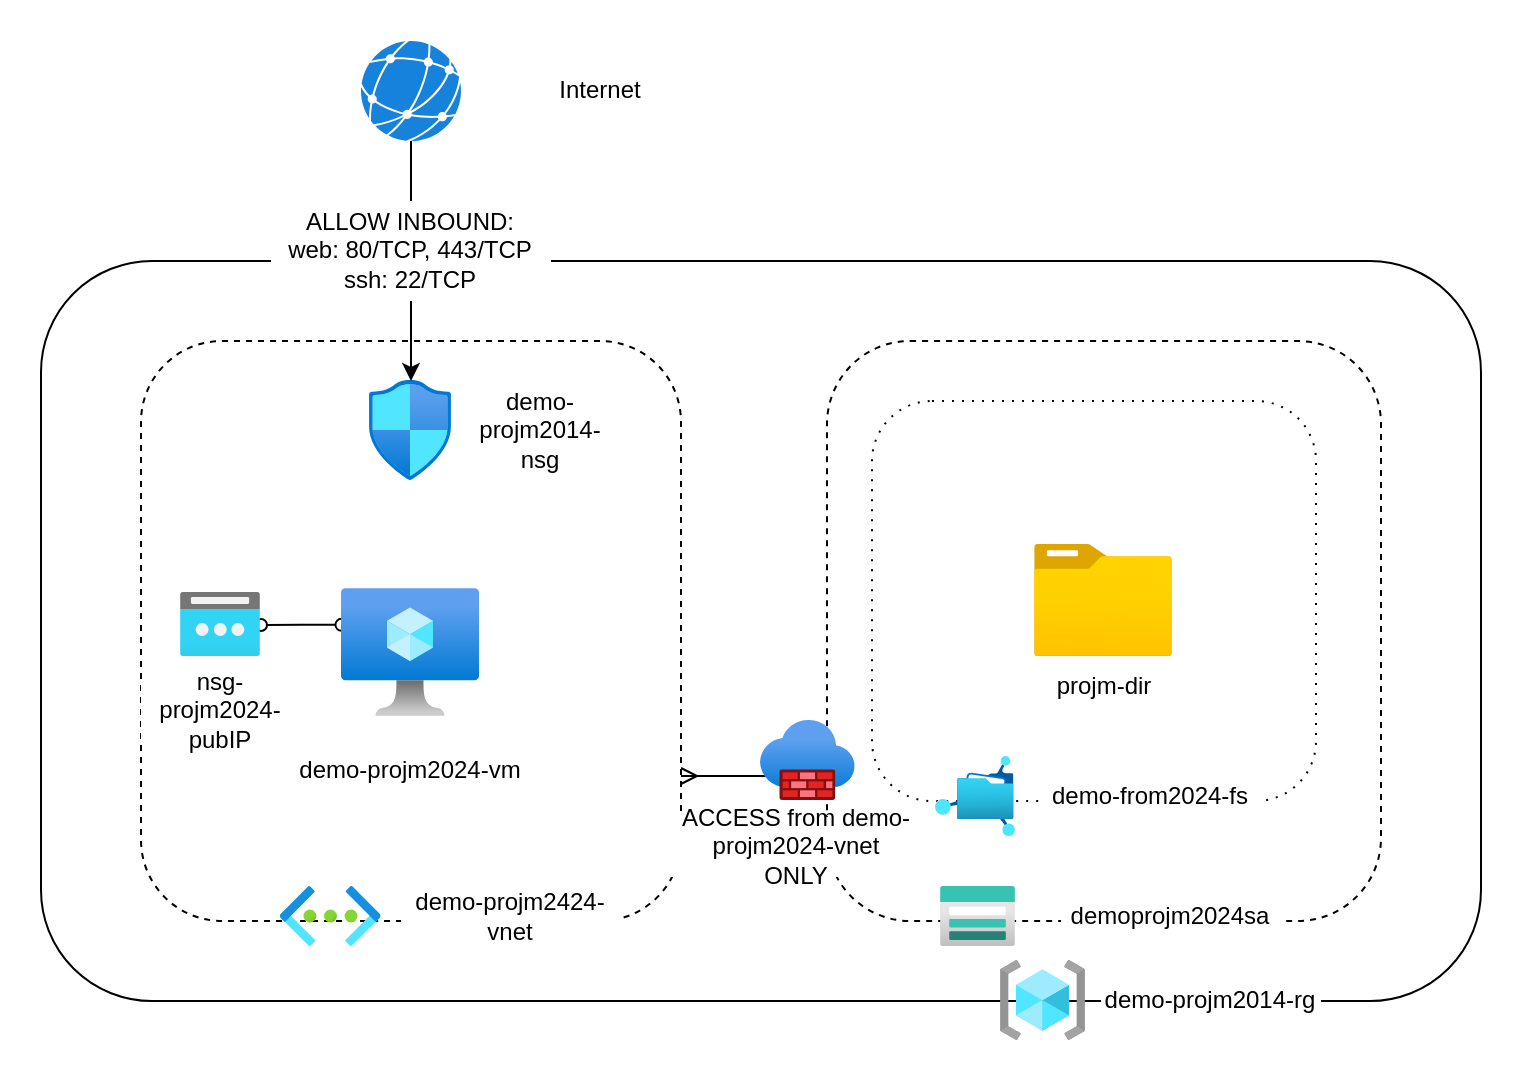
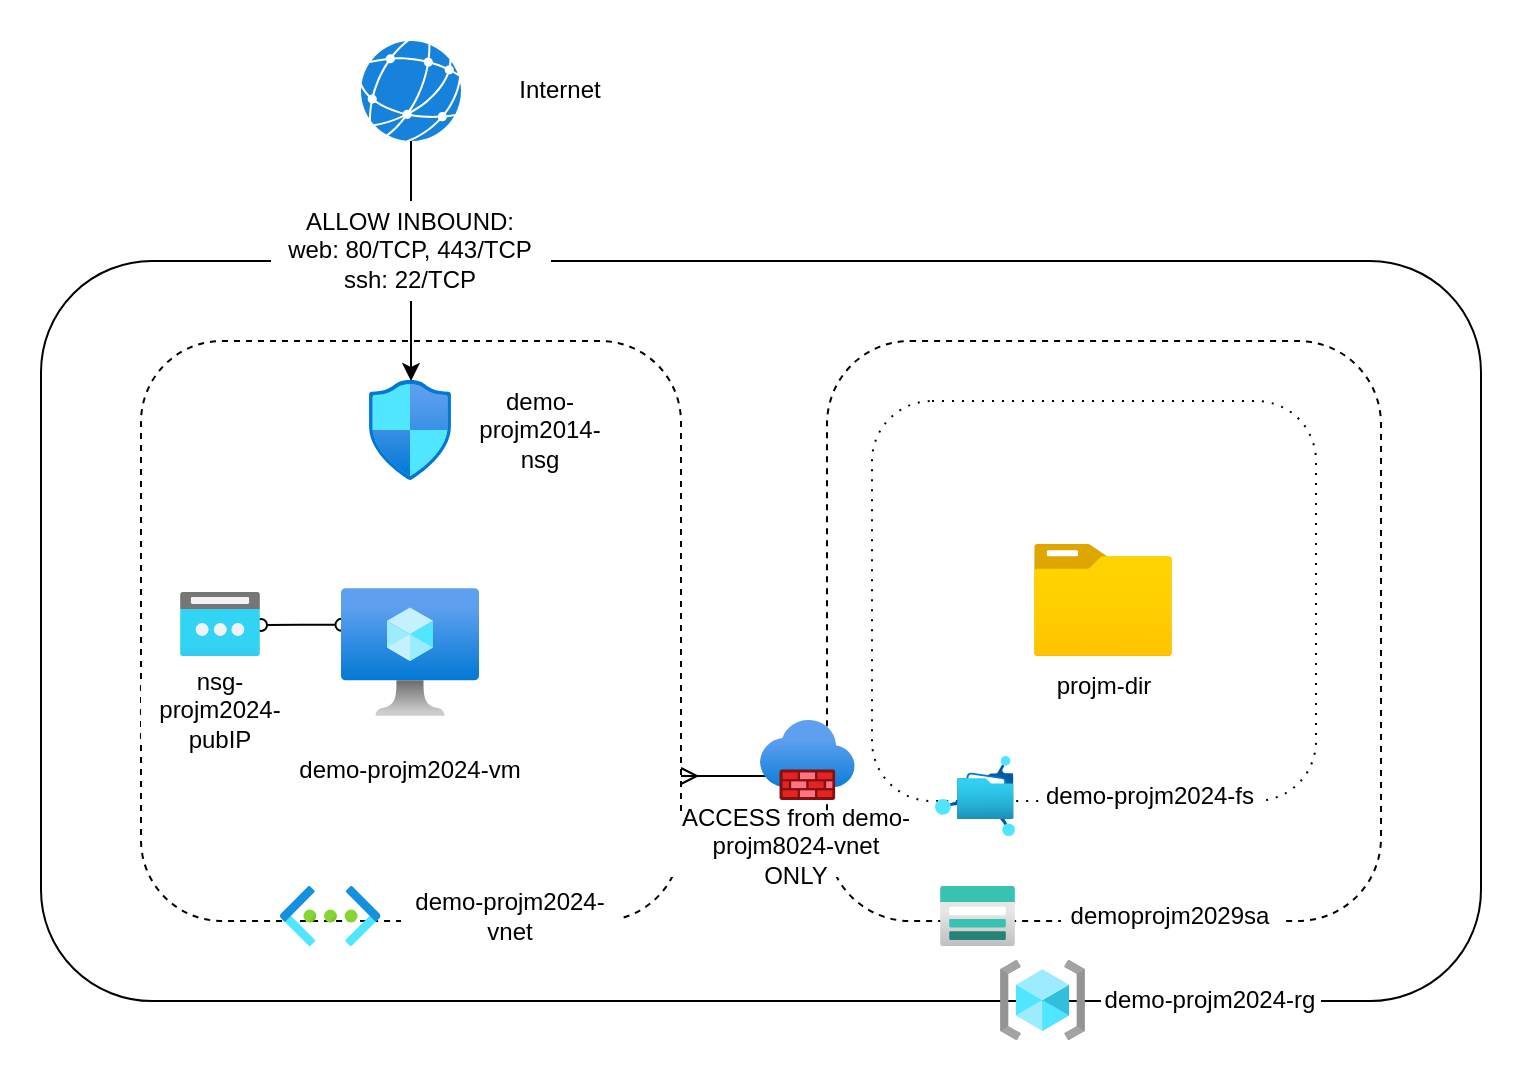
node "Internet": size 240x60 -> 160x60
node "demo-from2024-fs": label "demo-from2024-fs" -> "demo-projm2024-fs"
node "ACCESS from demo-projm2024-vnet ONLY": label "ACCESS from demo-projm2024-vnet ONLY" -> "ACCESS from demo-projm8024-vnet ONLY"
node "demo-projm2424-vnet": label "demo-projm2424-vnet" -> "demo-projm2024-vnet"
node "demoprojm2024sa": label "demoprojm2024sa" -> "demoprojm2029sa"
node "demo-projm2014-rg": label "demo-projm2014-rg" -> "demo-projm2024-rg"
